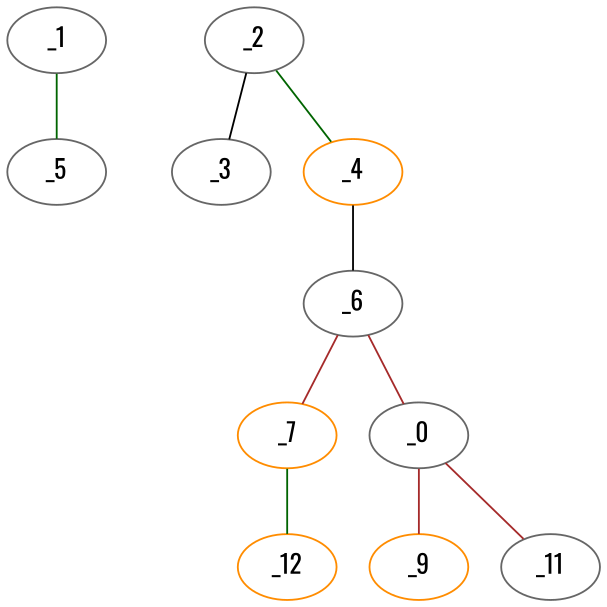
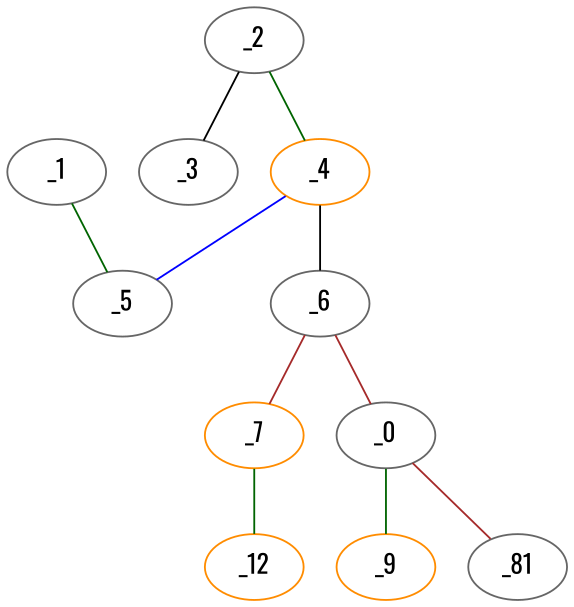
edge "_4" -- "_5": added
edge "_0" -- "_9": color brown -> darkgreen
node "_11": label "_11" -> "_81"
